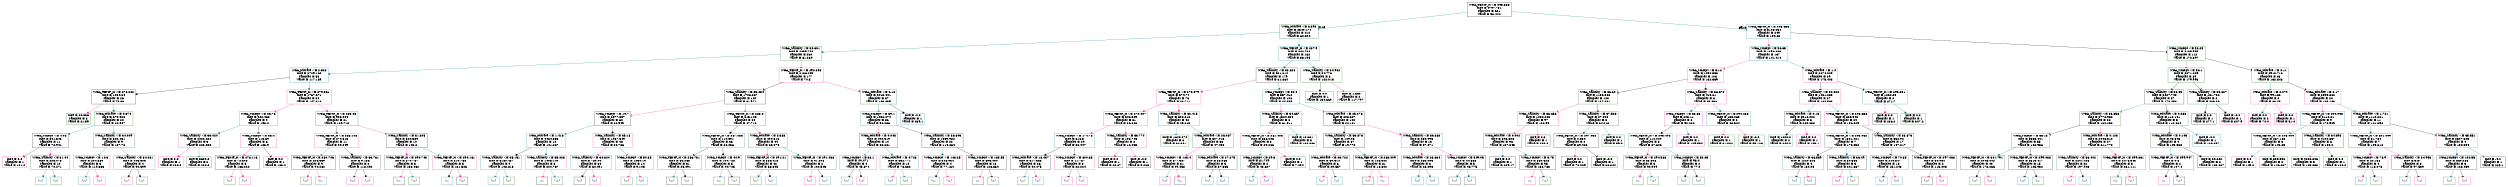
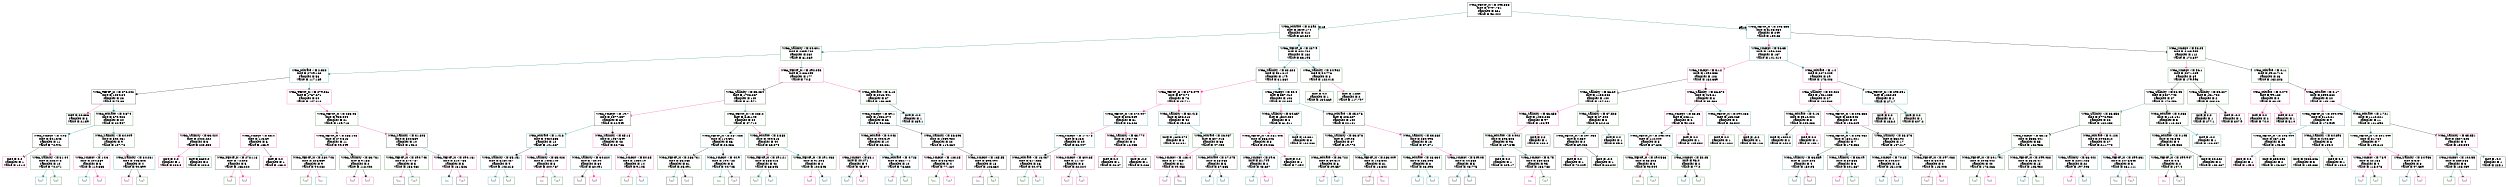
edge "WOA_Nitrate <= 0.079 mse = 99.188 samples = 3 value = 68.25" -> "mse = 0.0 samples = 2 value = 74.0": color teal -> deeppink
node "WOA_MLDpt <= 25.75 mse = 922.462 samples = 9 value = 193.0": removed
edge "WOA_MLDpt <= 55.35 mse = 208.11 samples = 6 value = 90.228" -> "mse = 0.0 samples = 1 value = 129.554": color teal -> black
